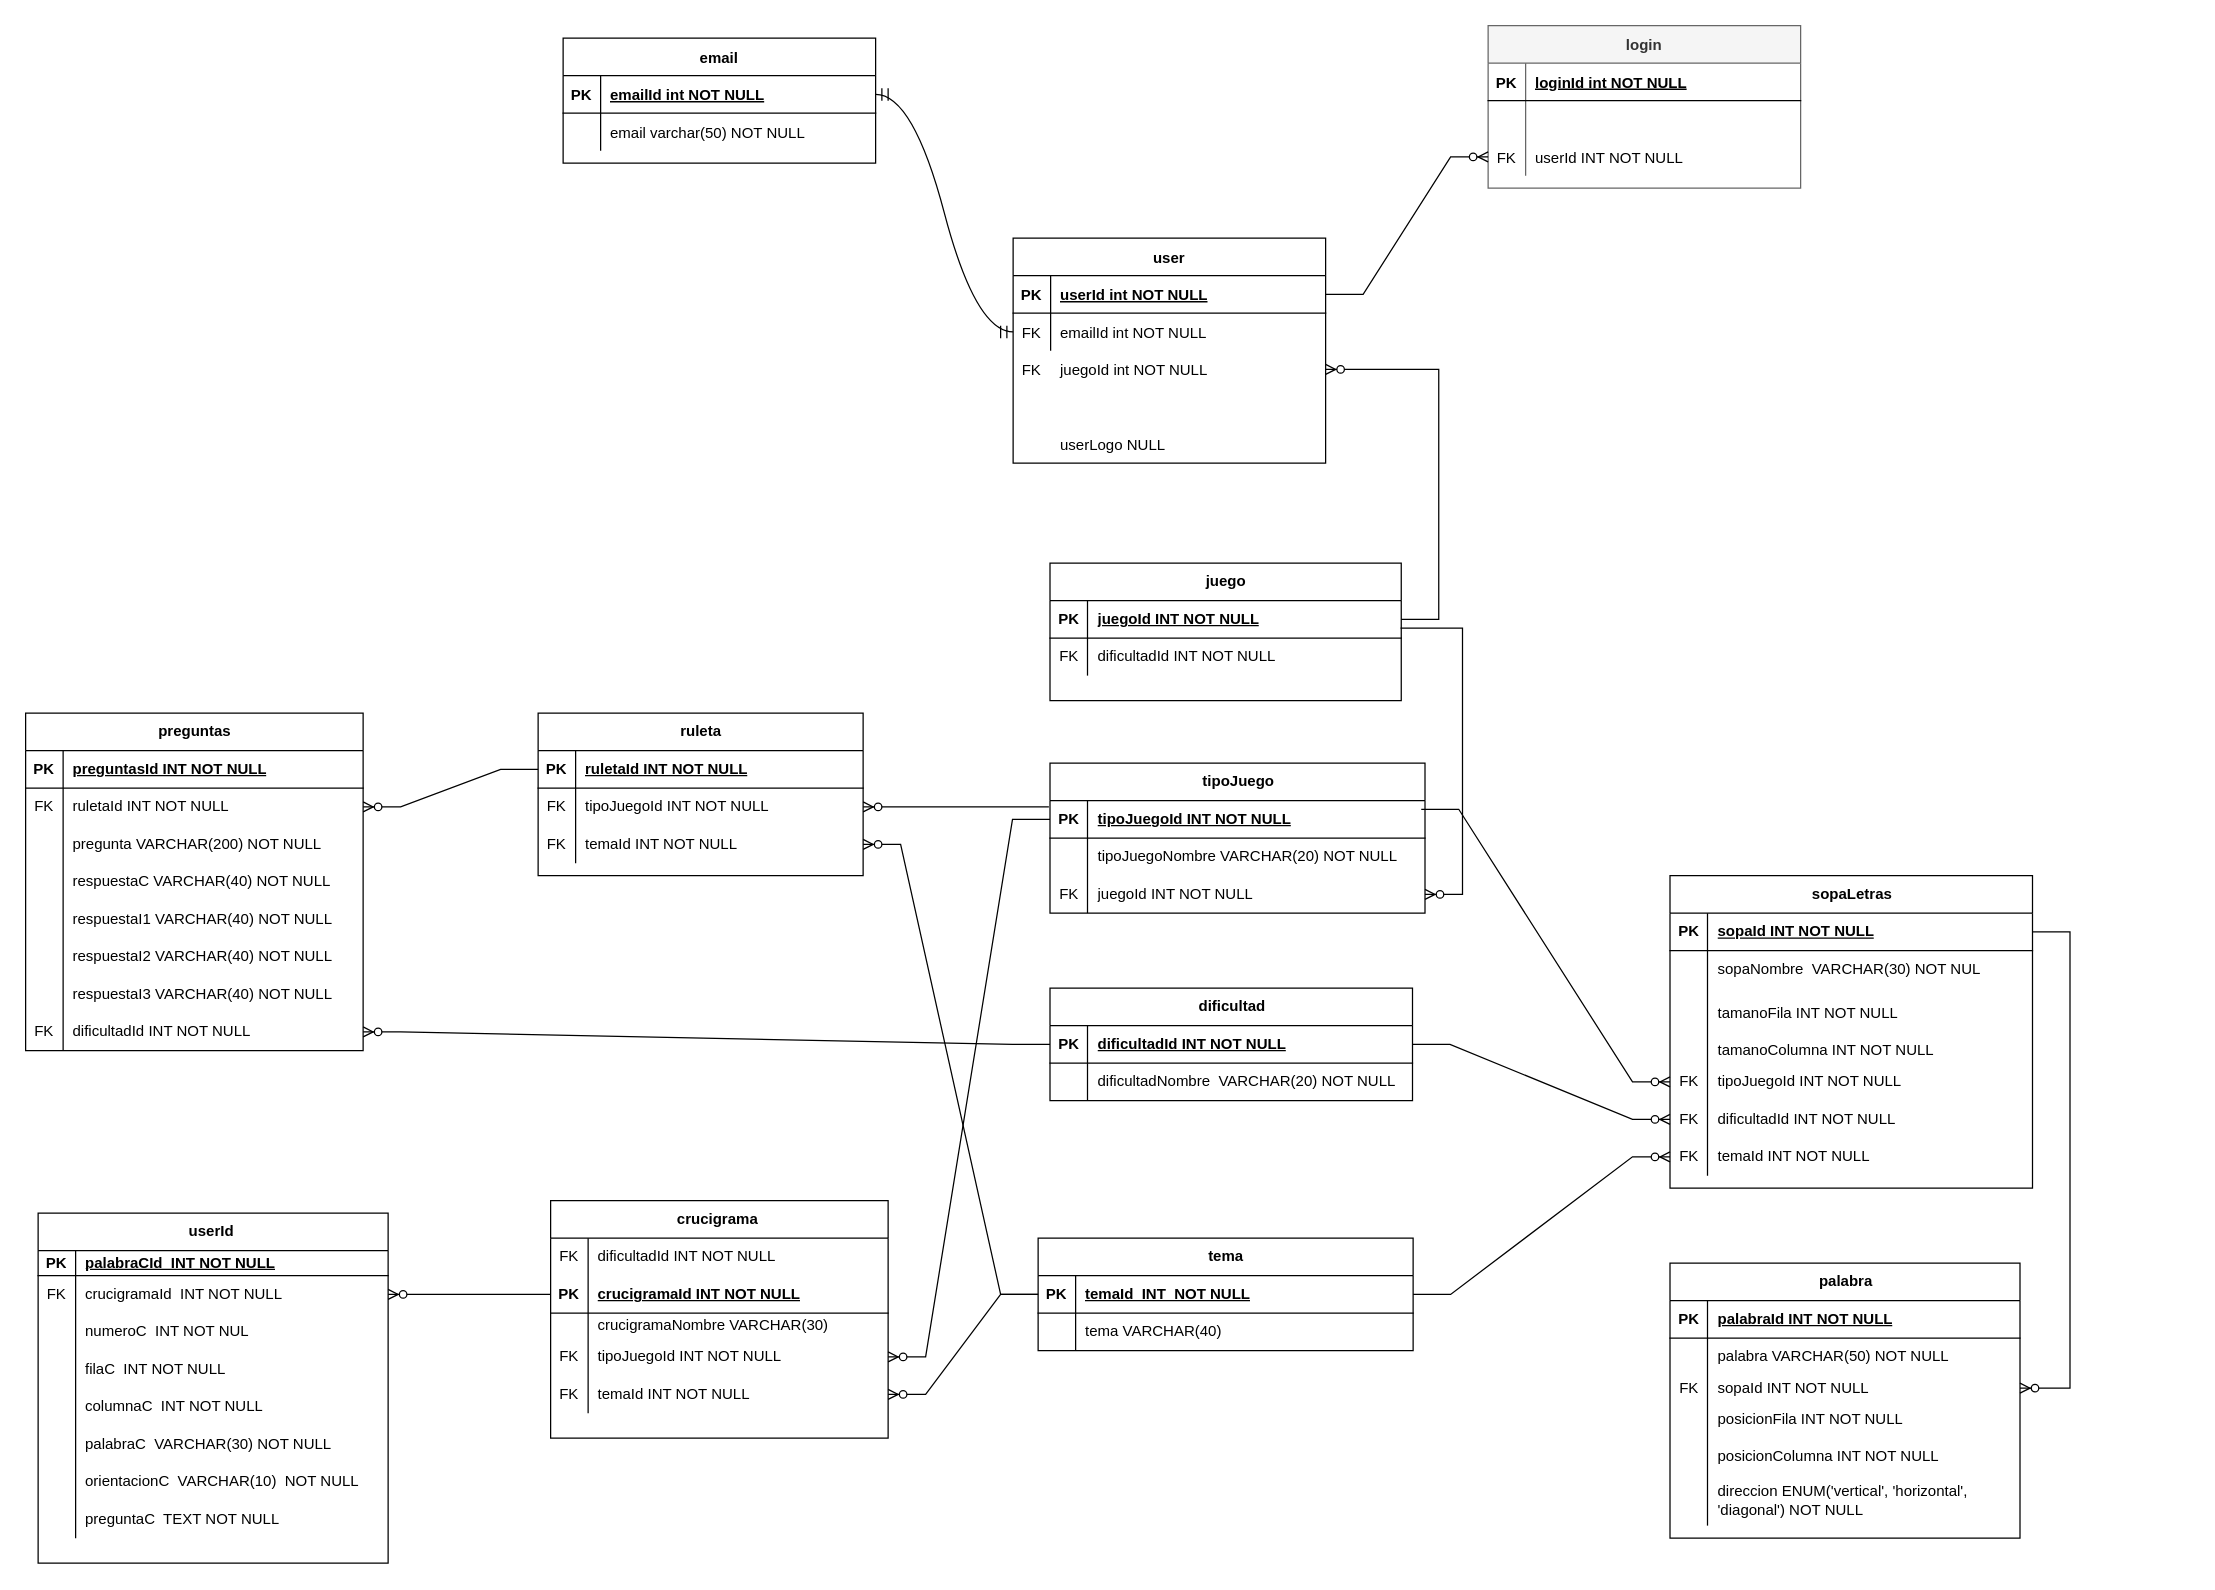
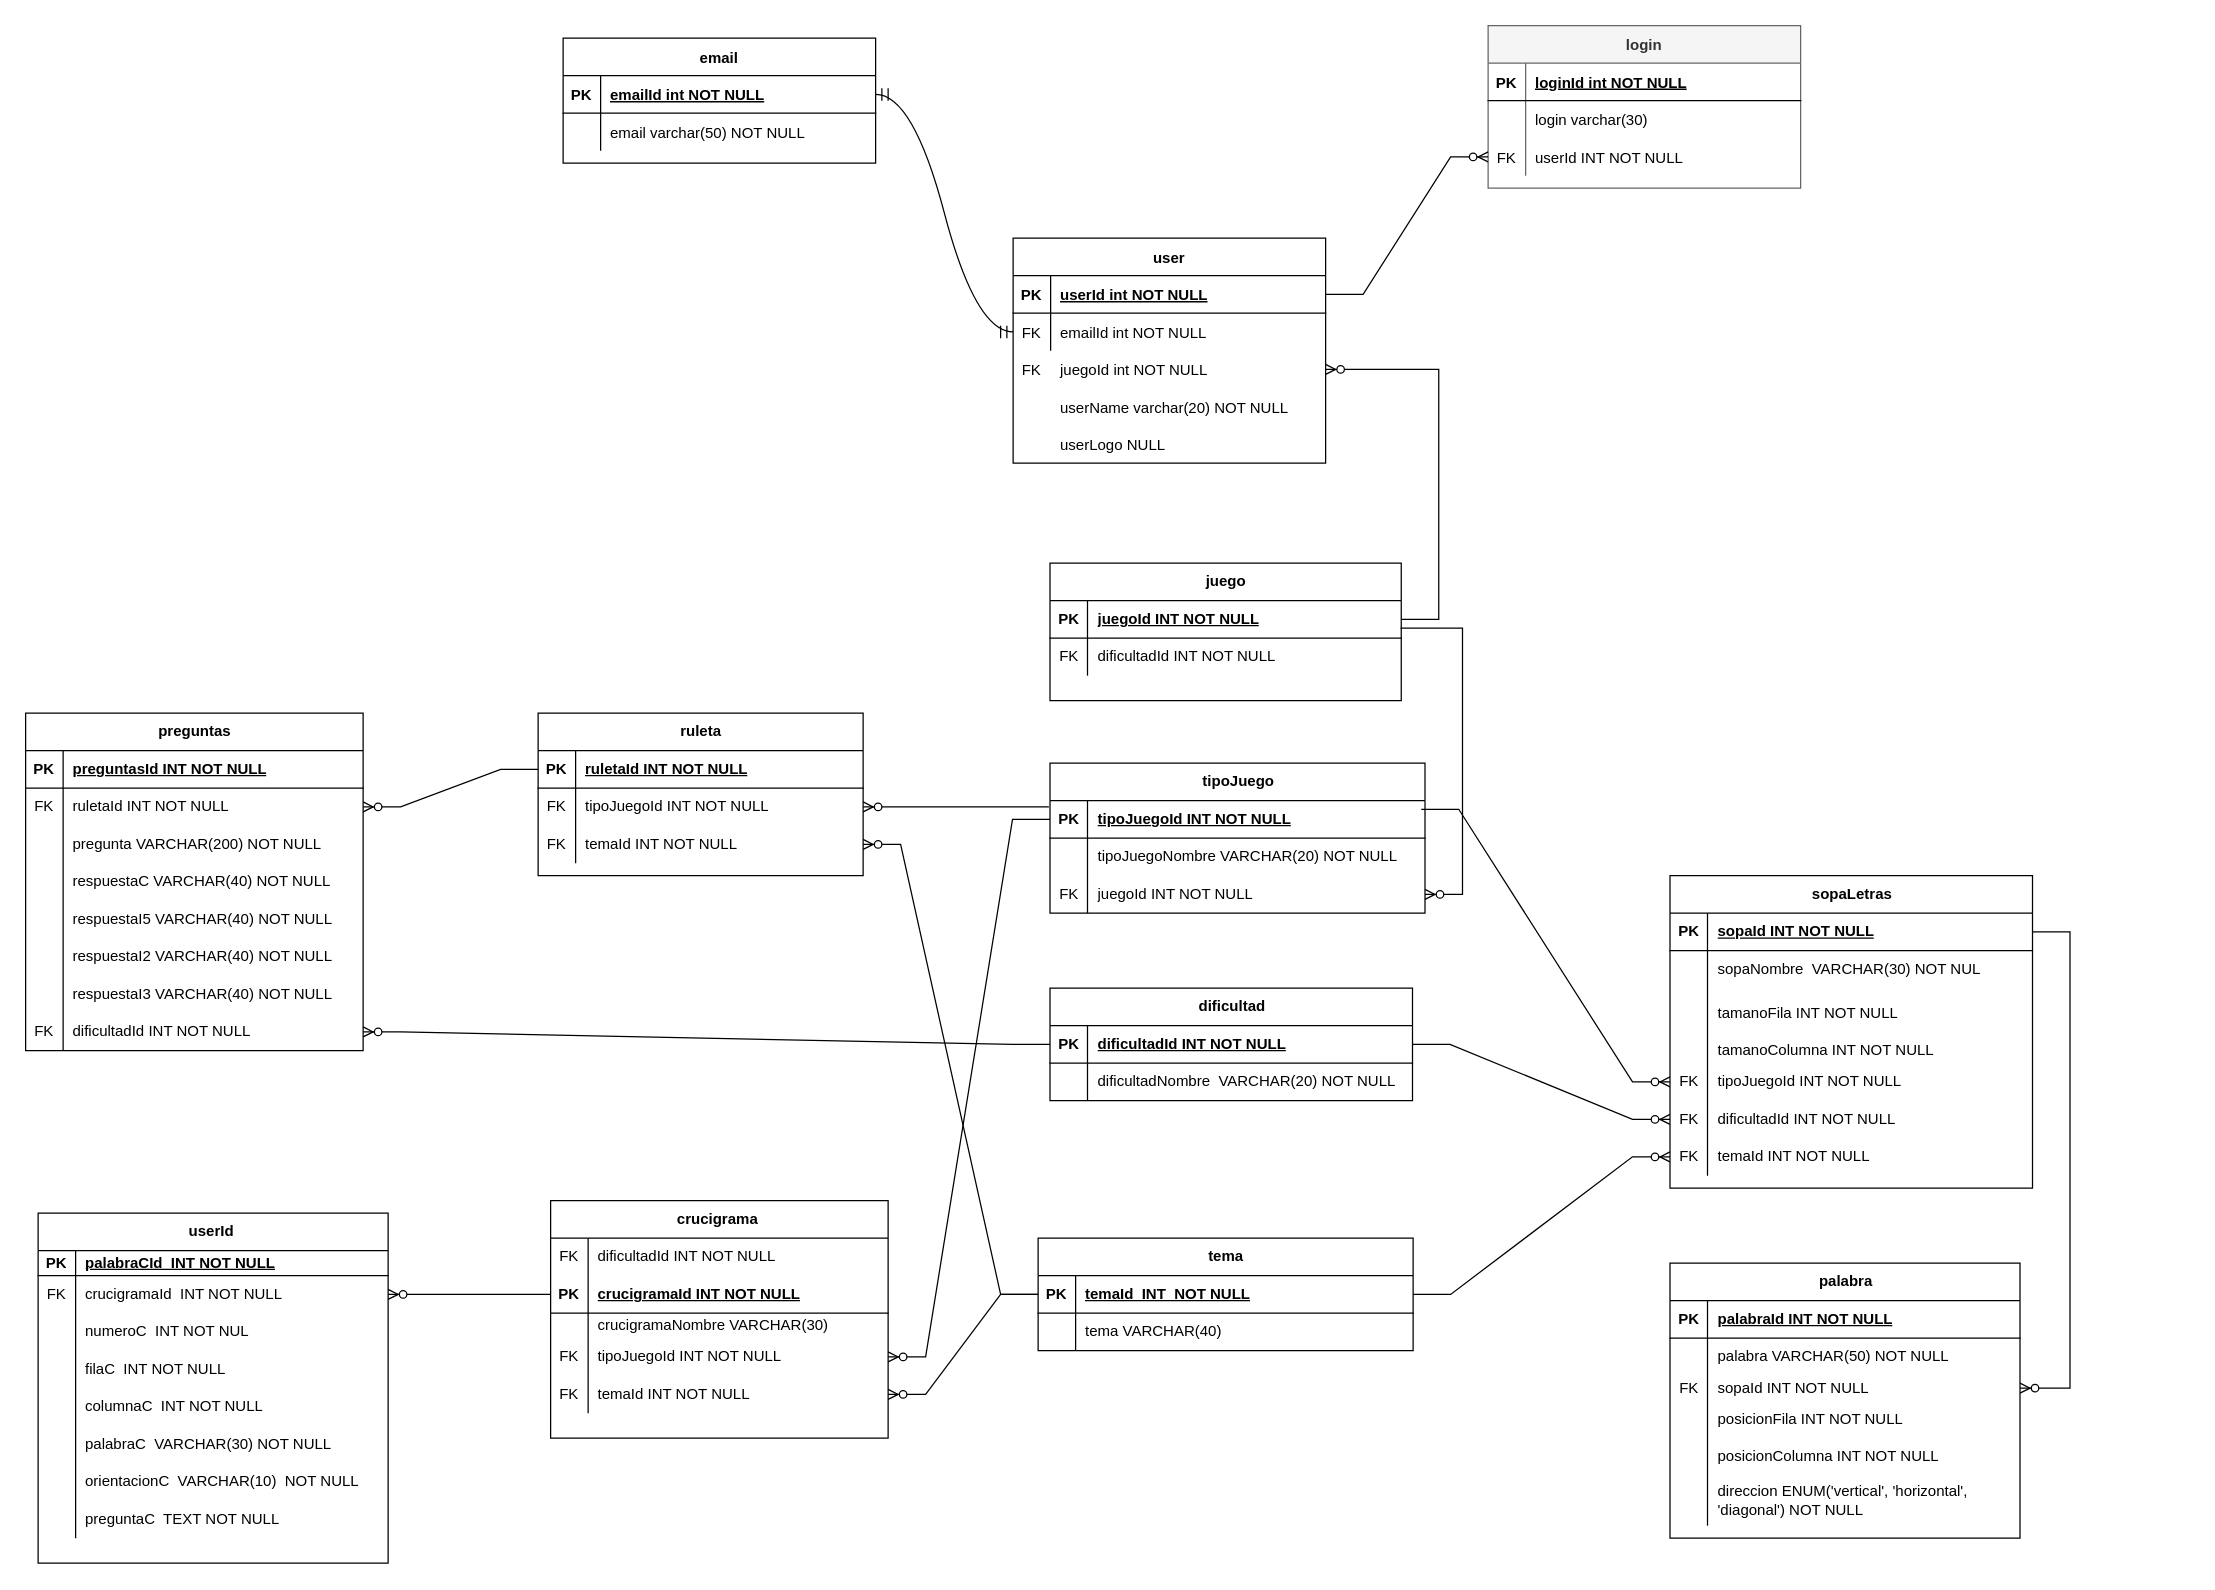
node "login varchar(30)": added
node "userName varchar(20) NOT NULL": added
node "respuestaI1 VARCHAR(40) NOT NULL": label "respuestaI1 VARCHAR(40) NOT NULL" -> "respuestaI5 VARCHAR(40) NOT NULL"
